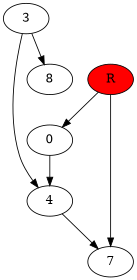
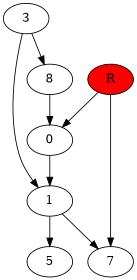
edge "8" -> "0": added
node "4": label "4" -> "1"
node "5": added
